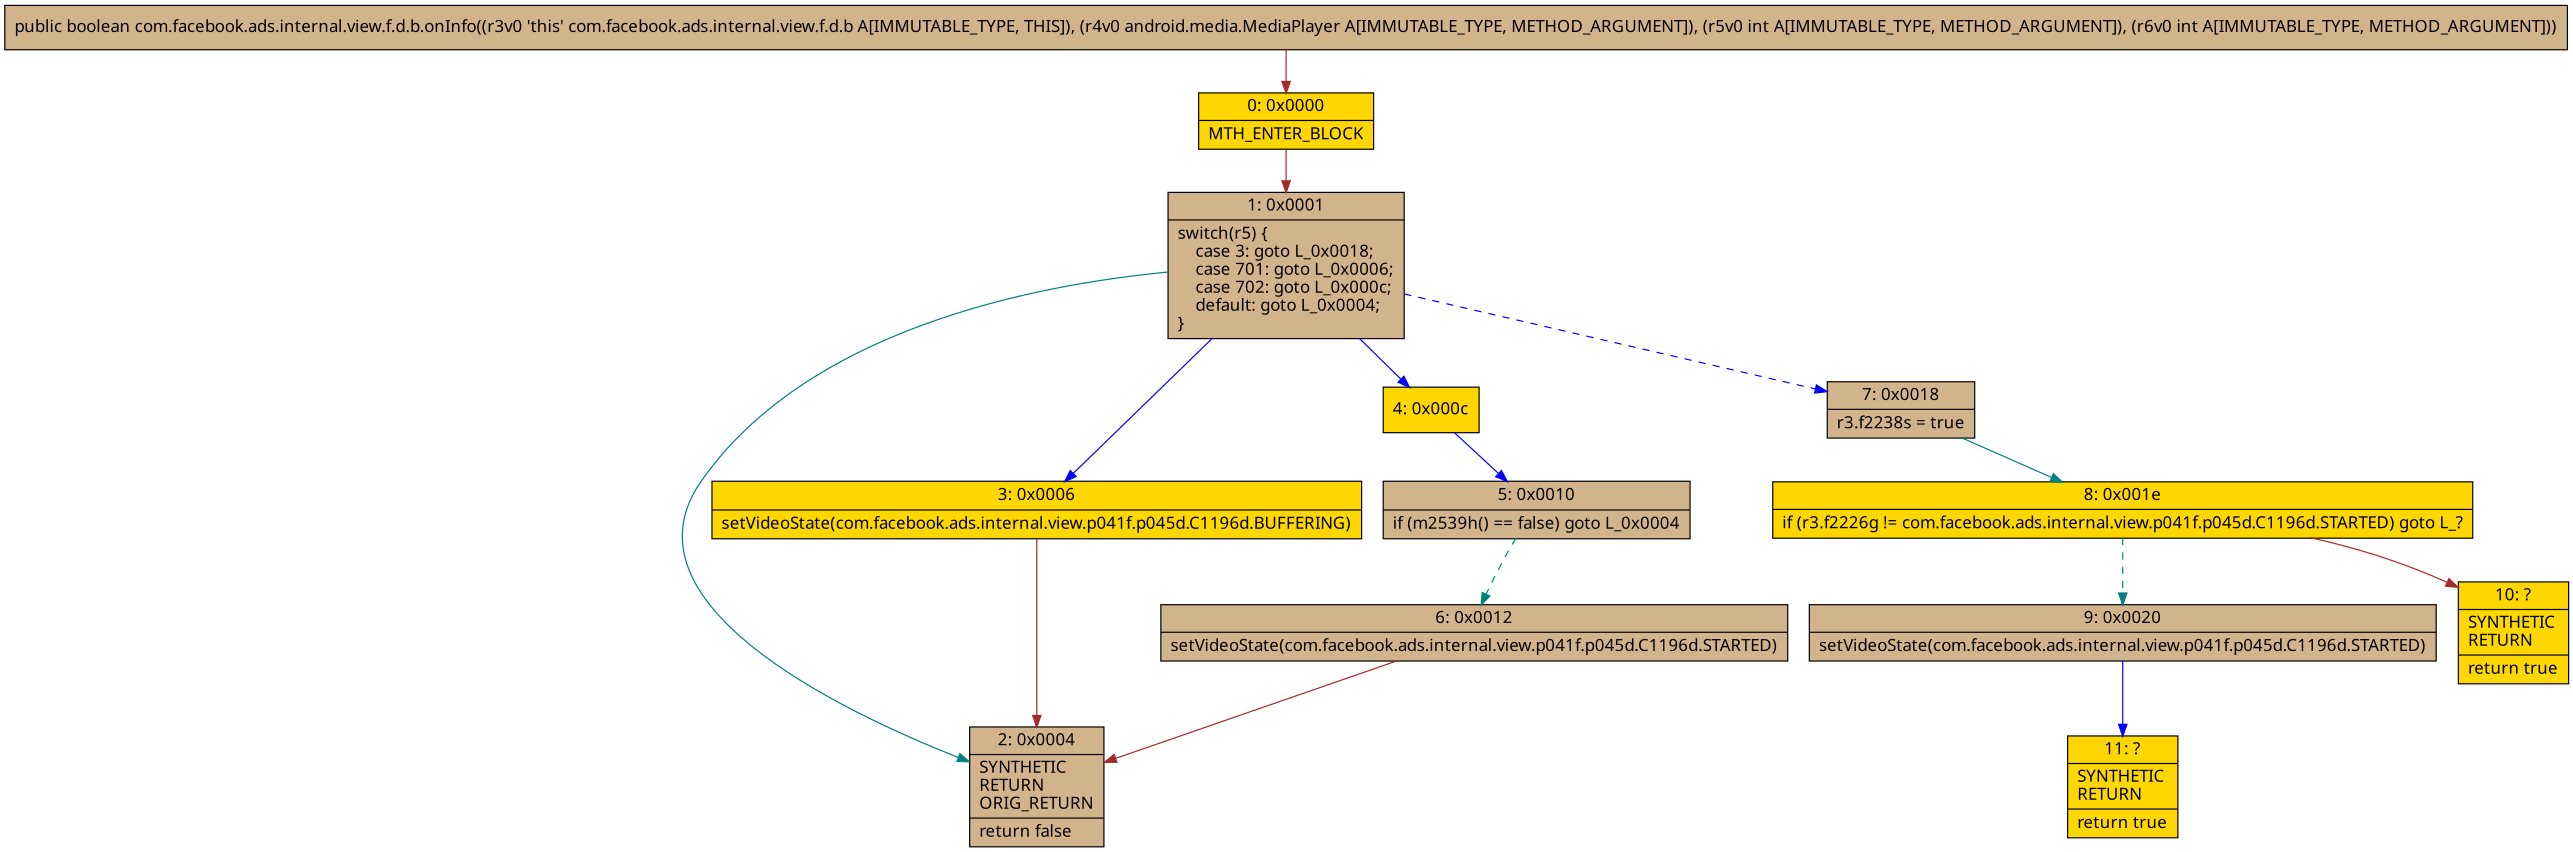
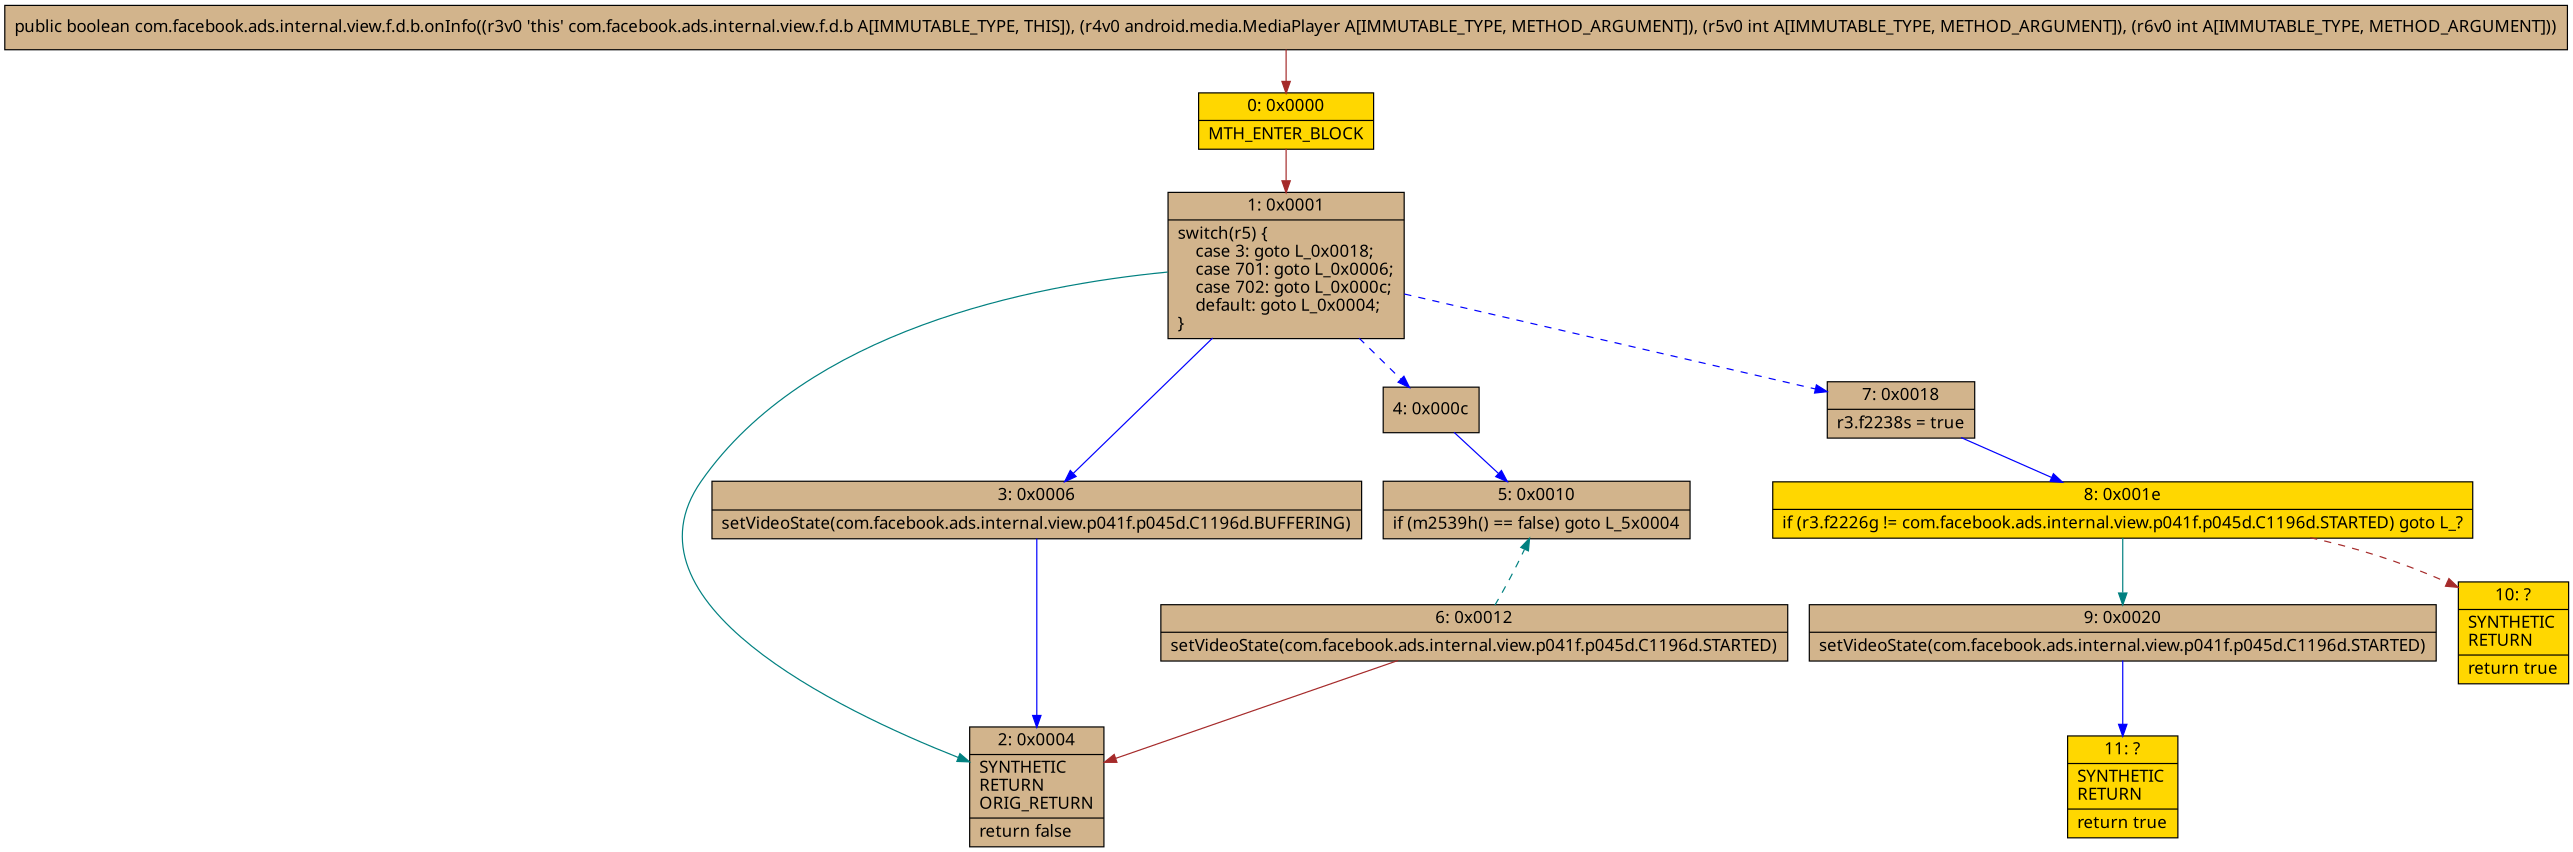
edge "1: 0x0001" -> "4: 0x000c": style solid -> dashed
node "4: 0x000c": fillcolor gold -> tan
edge "7: 0x0018" -> "8: 0x001e": color teal -> blue
node "3: 0x0006": fillcolor gold -> tan
node "5: 0x0010": text "if (m2539h() == false) goto L_0x0004" -> "if (m2539h() == false) goto L_5x0004"
edge "8: 0x001e" -> "10: ?": style solid -> dashed
edge "8: 0x001e" -> "9: 0x0020": style dashed -> solid
edge "5: 0x0010" -> "6: 0x0012": reversed
edge "3: 0x0006" -> "2: 0x0004": color brown -> blue
